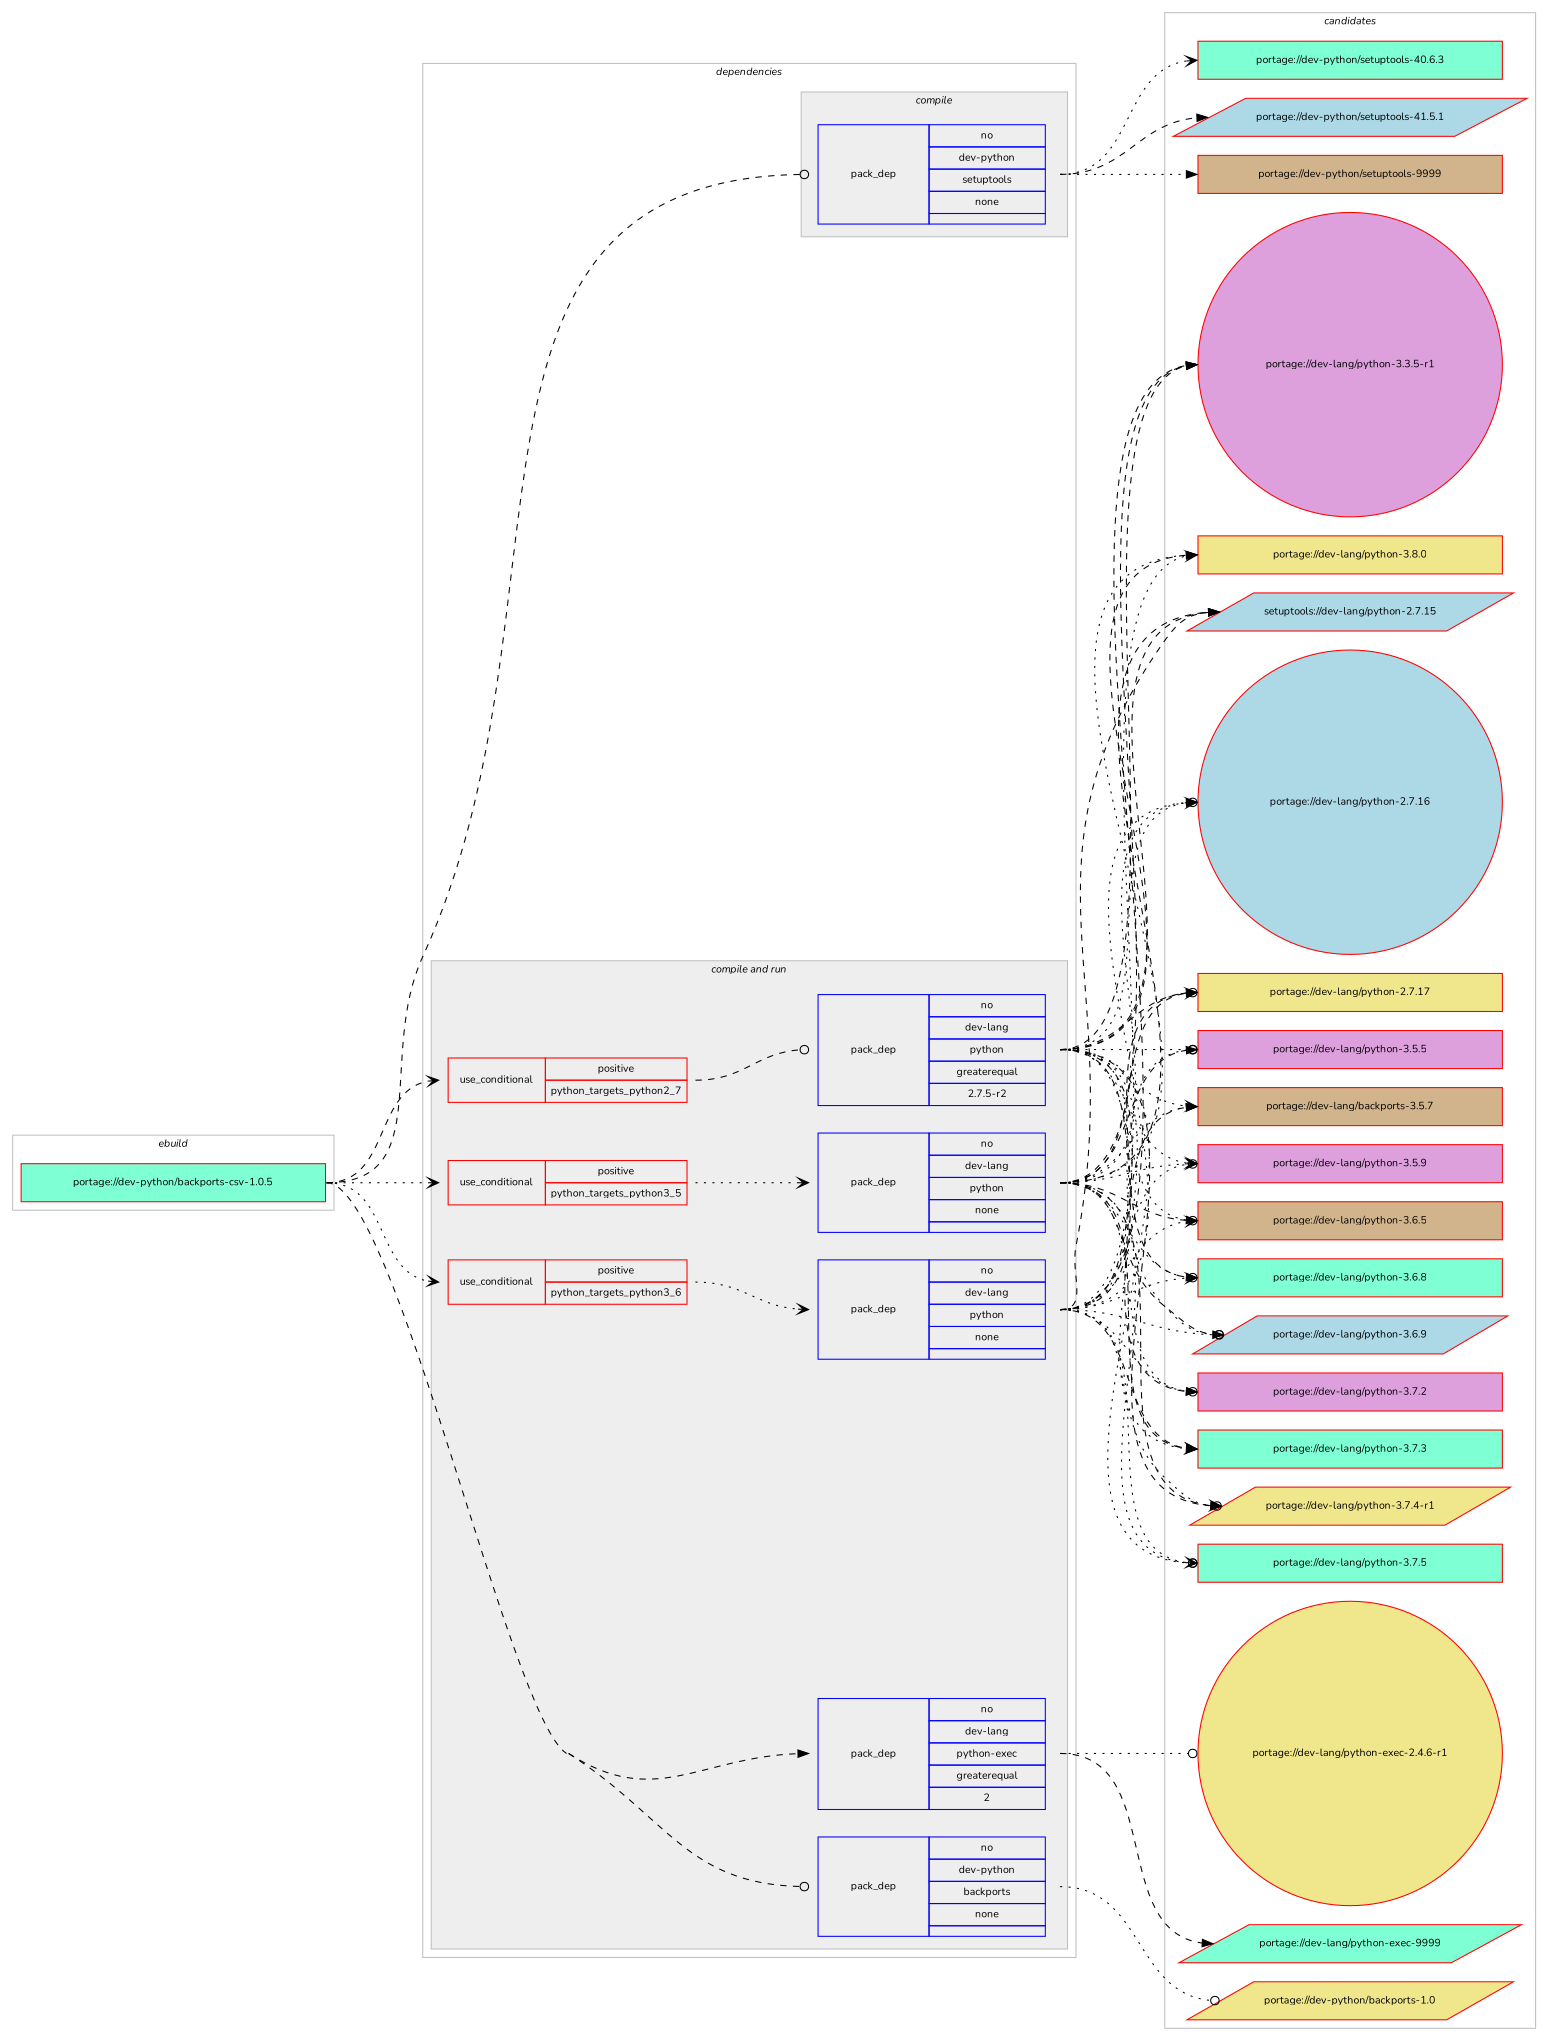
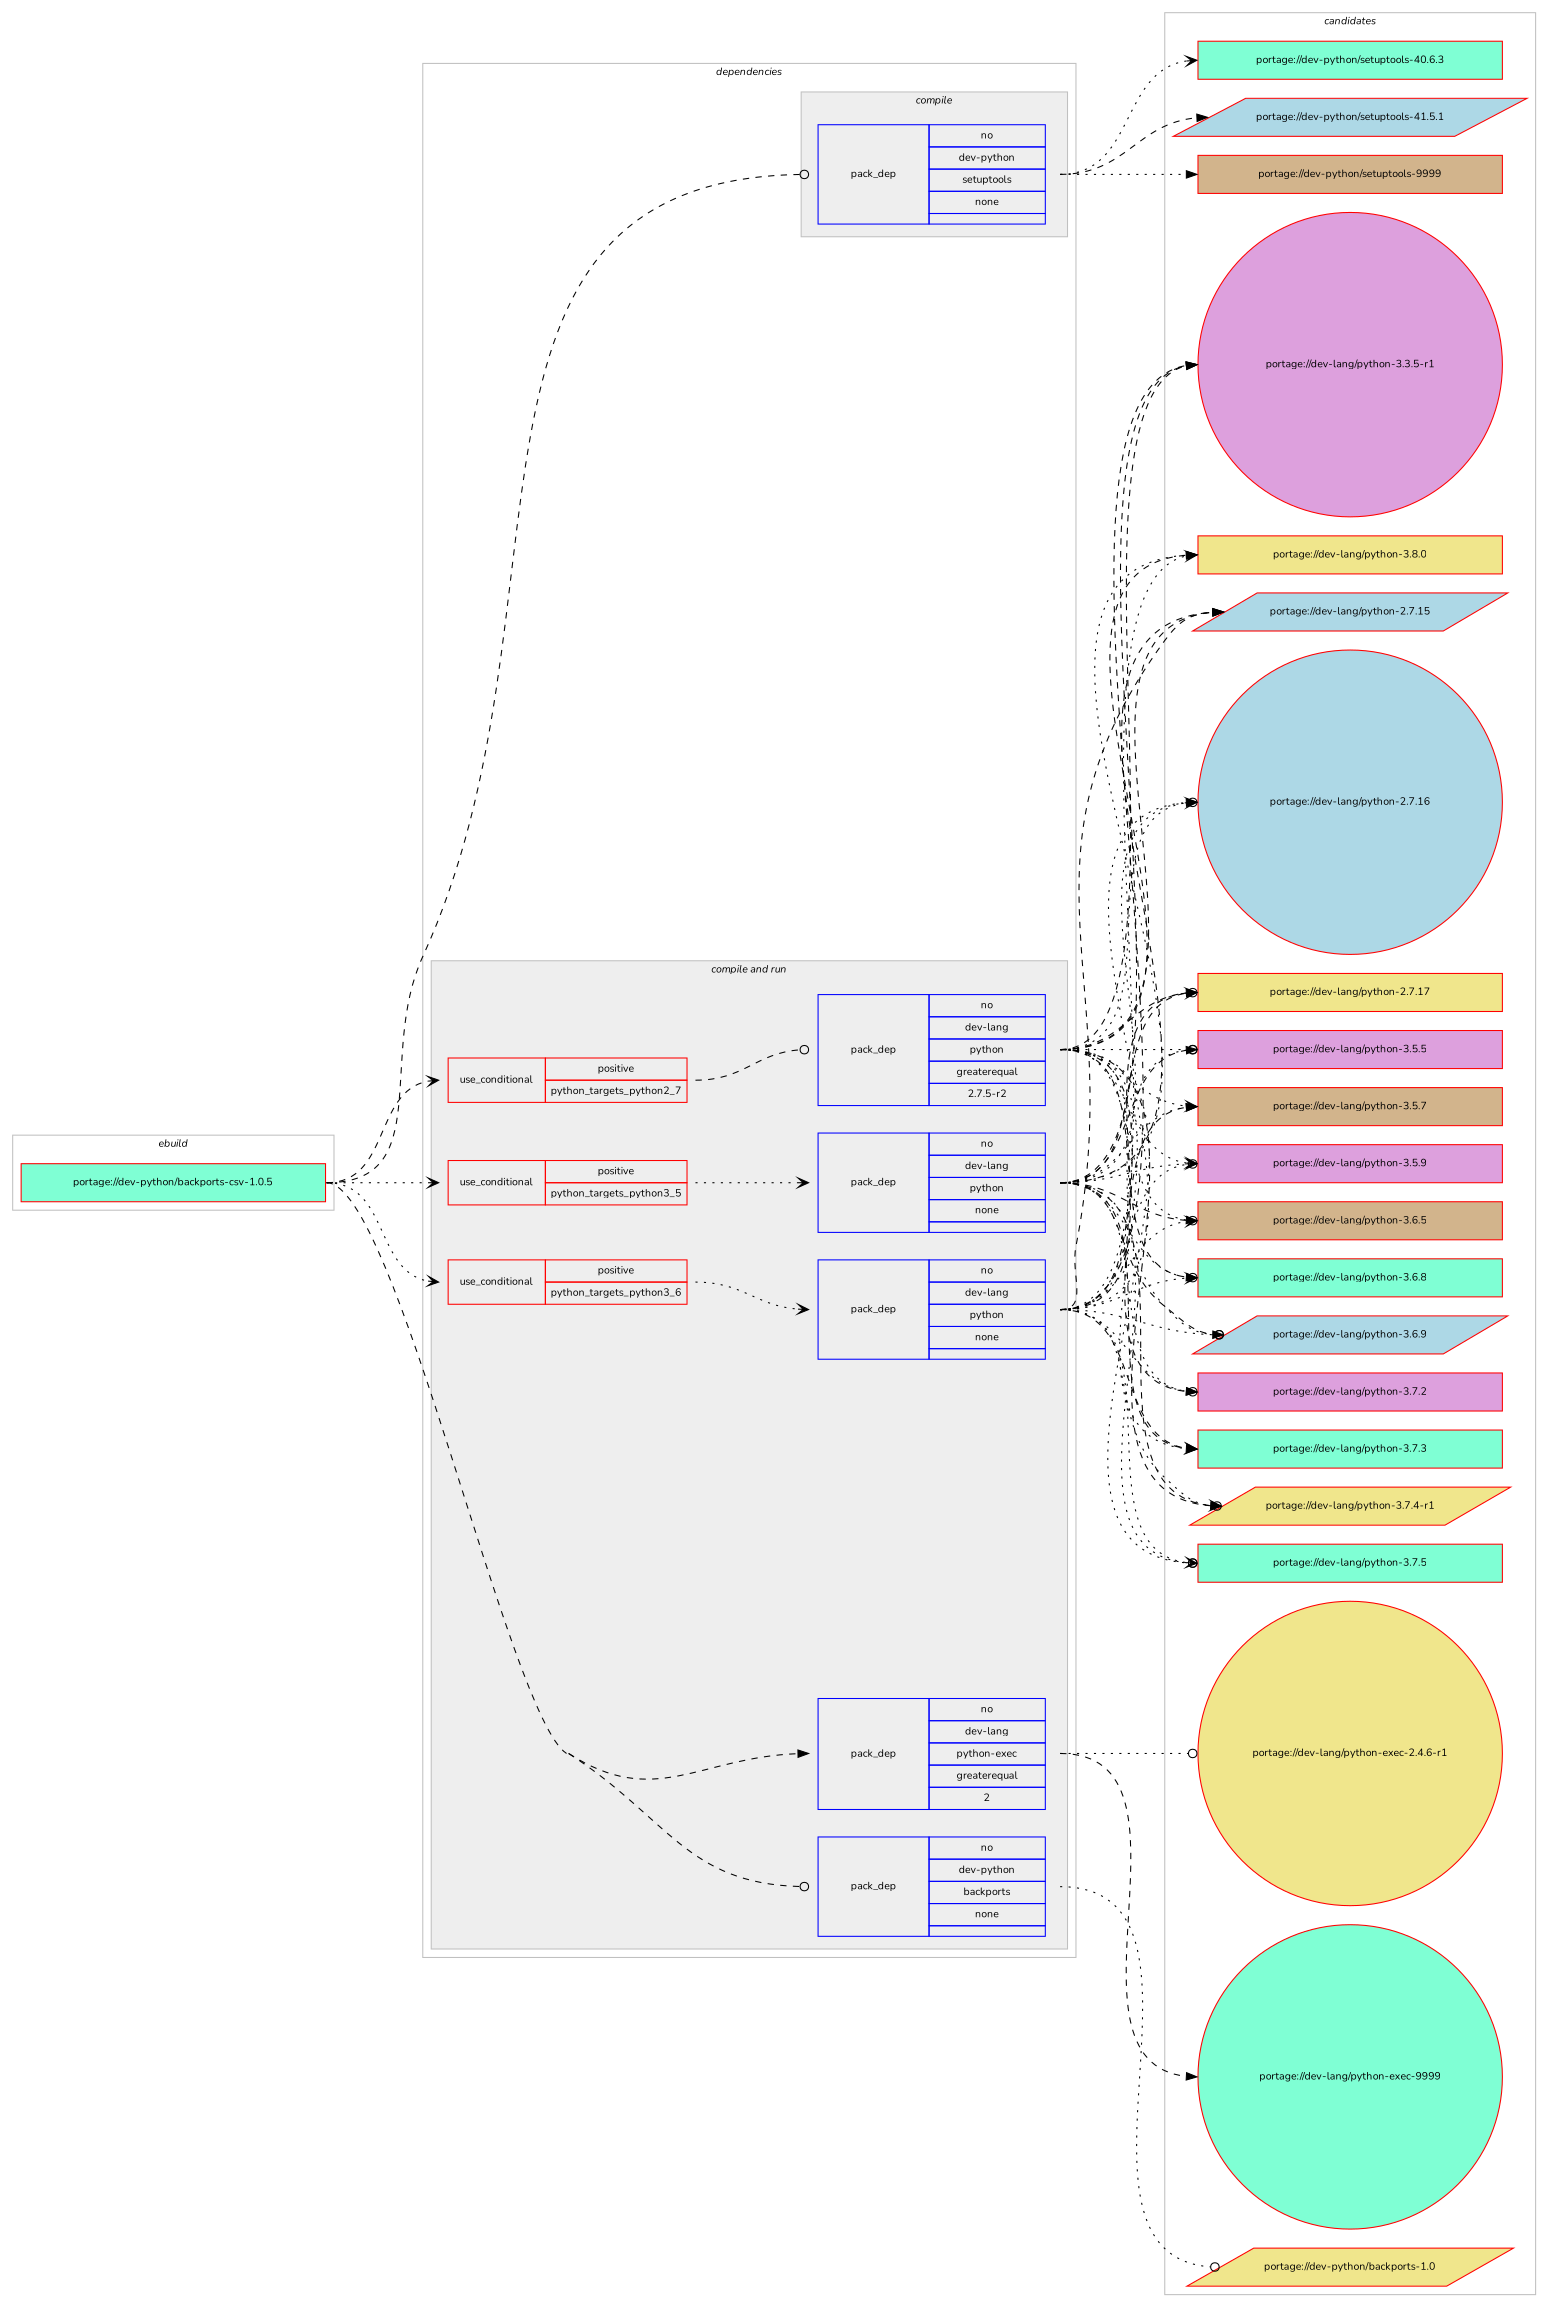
node "setuptools://dev-lang/python-2.7.15": label "setuptools://dev-lang/python-2.7.15" -> "portage://dev-lang/python-2.7.15"
node "portage://dev-lang/backports-3.5.7": label "portage://dev-lang/backports-3.5.7" -> "portage://dev-lang/python-3.5.7"
node "portage://dev-lang/python-exec-9999": shape parallelogram -> circle
